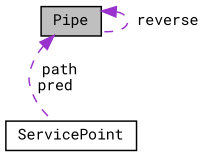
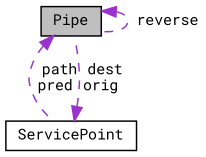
edge "Pipe" -> "ServicePoint": added, label "dest orig"
